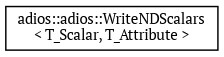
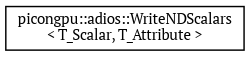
node "adios::adios::WriteNDScalars < T_Scalar, T_Attribute >": label "adios::adios::WriteNDScalars < T_Scalar, T_Attribute >" -> "picongpu::adios::WriteNDScalars < T_Scalar, T_Attribute >"
